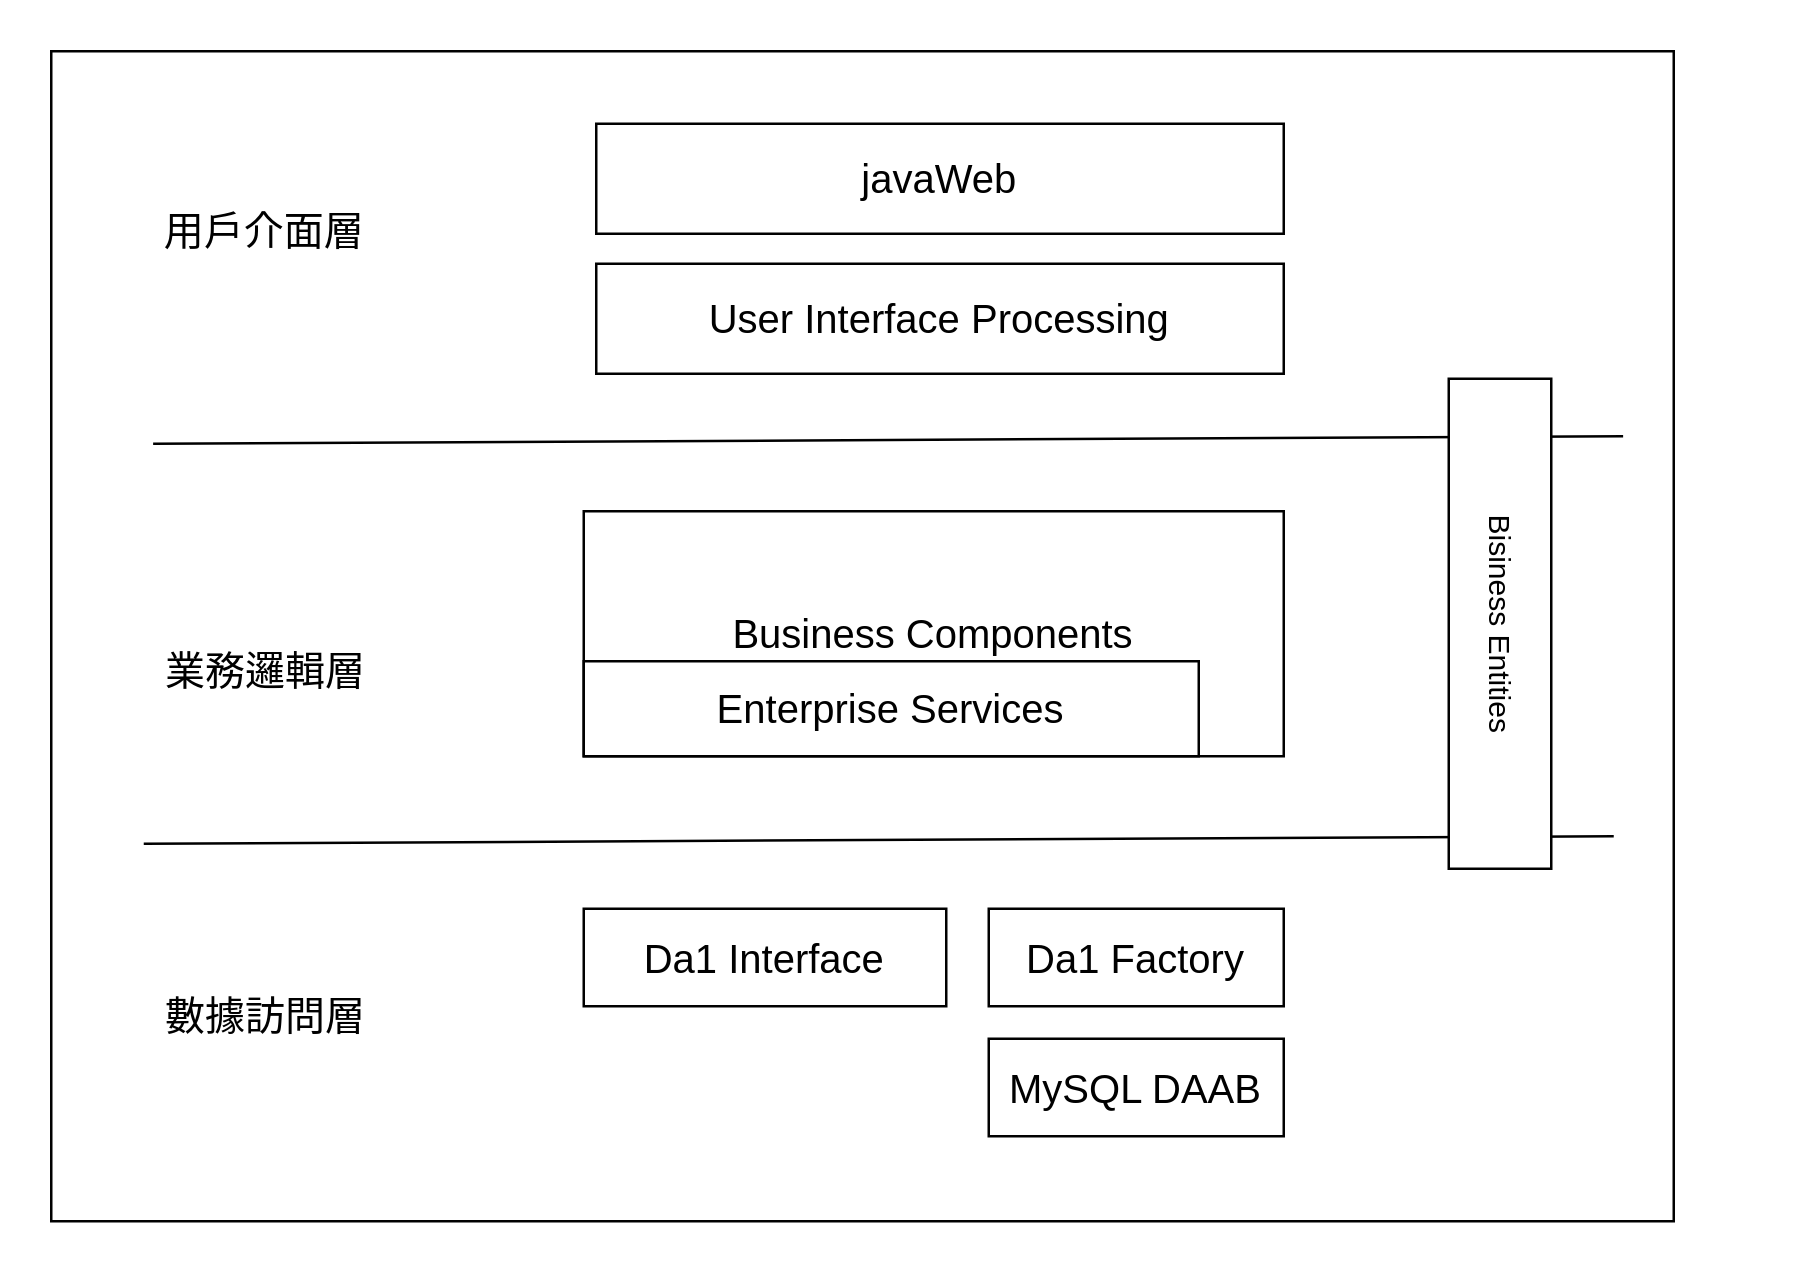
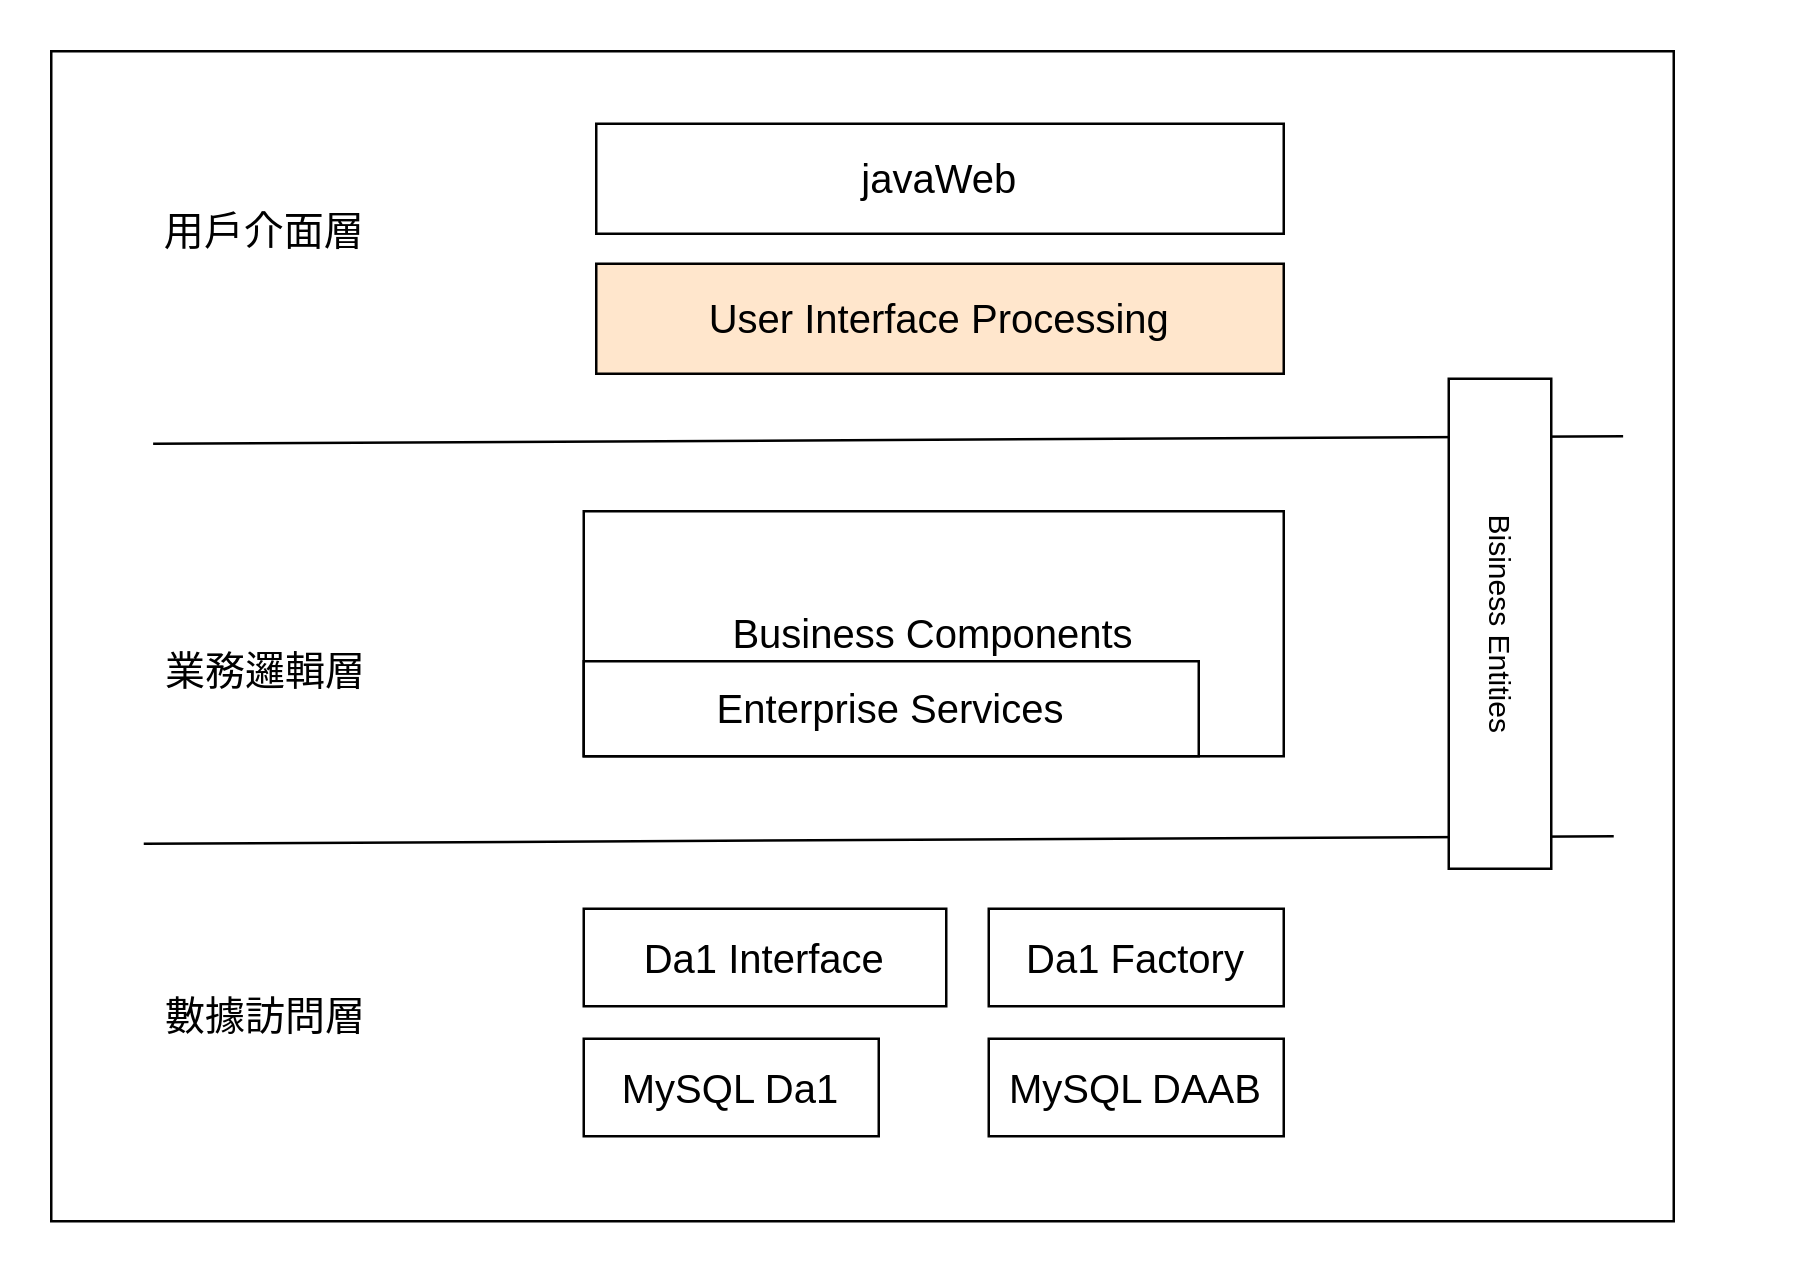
node "User Interface Processing": fillcolor #ffffff -> #ffe6cc
node "MySQL Da1": added
